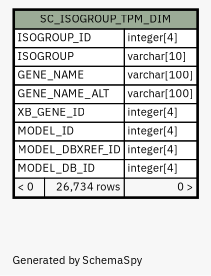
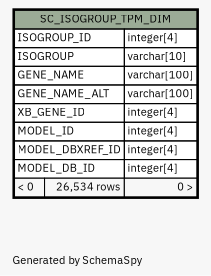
node "SC_ISOGROUP_TPM_DIM": text "26,734 rows" -> "26,534 rows"
